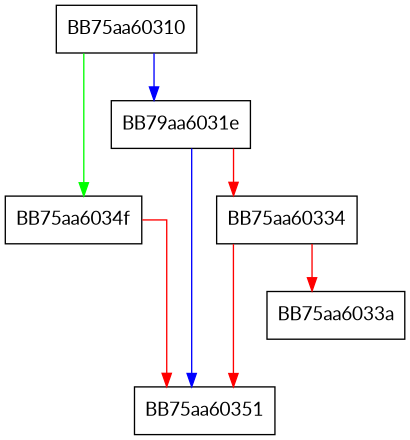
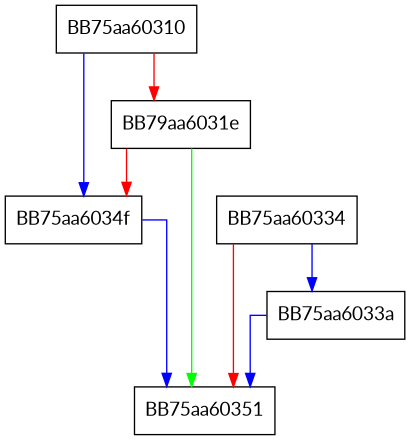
edge "BB75aa60310" -> "BB79aa6031e": color blue -> red
edge "BB75aa60310" -> "BB75aa6034f": color green -> blue
edge "BB79aa6031e" -> "BB75aa60334": now "BB79aa6031e" -> "BB75aa6034f"
edge "BB79aa6031e" -> "BB75aa60351": color blue -> green
edge "BB75aa60334" -> "BB75aa6033a": color red -> blue
edge "BB75aa6034f" -> "BB75aa60351": color red -> blue
edge "BB75aa6033a" -> "BB75aa60351": added
